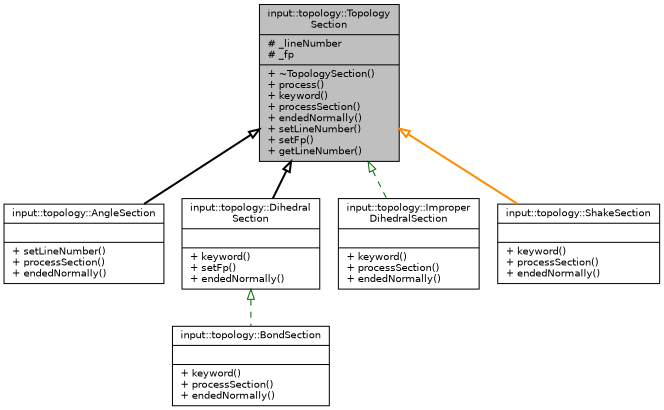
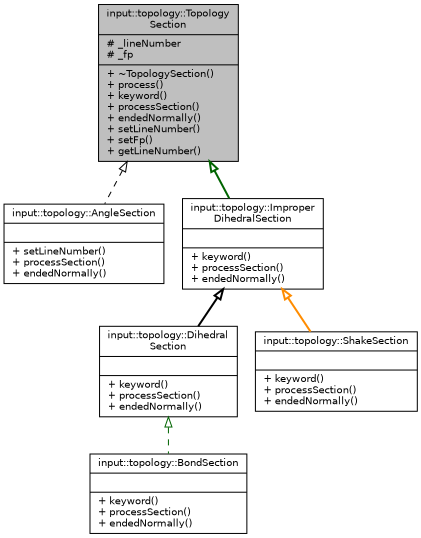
edge "input::topology::AngleSection" -> "input::topology::Topology": style bold -> dashed
edge "input::topology::ShakeSection" -> "input::topology::Topology": now "input::topology::ShakeSection" -> "input::topology::Improper"
edge "input::topology::Dihedral" -> "input::topology::Topology": now "input::topology::Dihedral" -> "input::topology::Improper"
edge "input::topology::Improper" -> "input::topology::Topology": style dashed -> bold
node "input::topology::Dihedral": text "+ setFp()" -> "+ processSection()"
